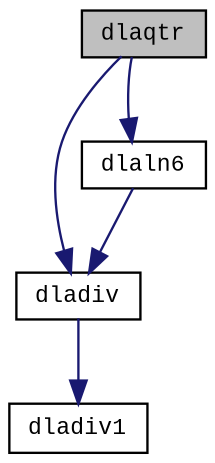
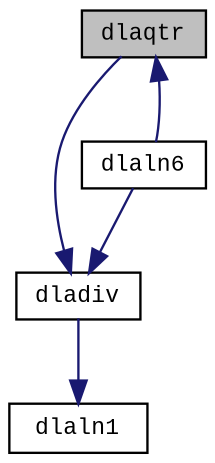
edge "dlaqtr" -> "dlaln6": reversed
node "dladiv1": label "dladiv1" -> "dlaln1"
